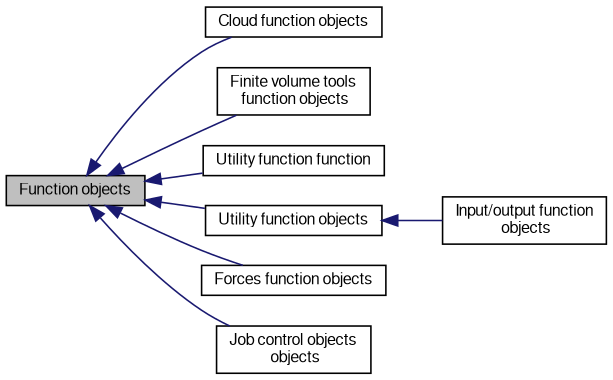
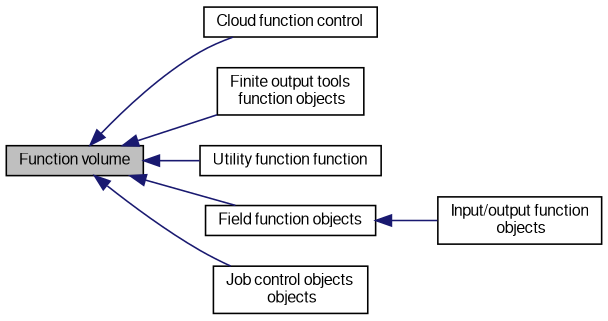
node "Cloud function objects": label "Cloud function objects" -> "Cloud function control"
node "Finite volume tools function objects": label "Finite volume tools function objects" -> "Finite output tools function objects"
node "Function objects": label "Function objects" -> "Function volume"
node "Utility function objects": label "Utility function objects" -> "Field function objects"
node "Forces function objects": removed
